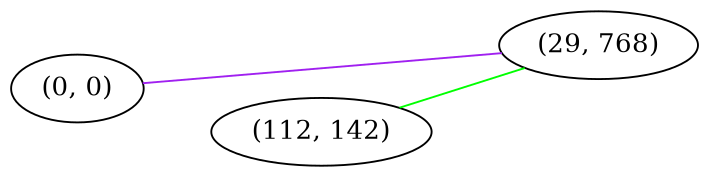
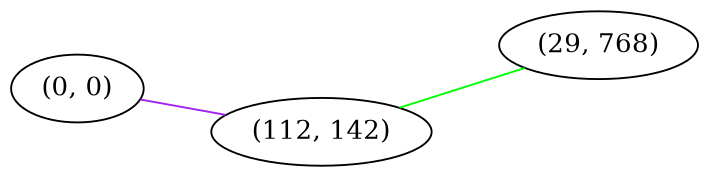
edge "(29, 768)" -- "(0, 0)": now "(112, 142)" -- "(0, 0)"
